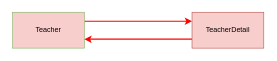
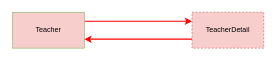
node "TeacherDetail": style solid -> dashed
